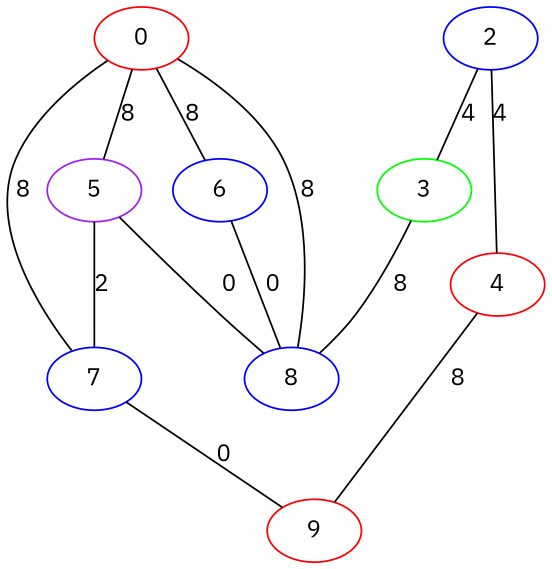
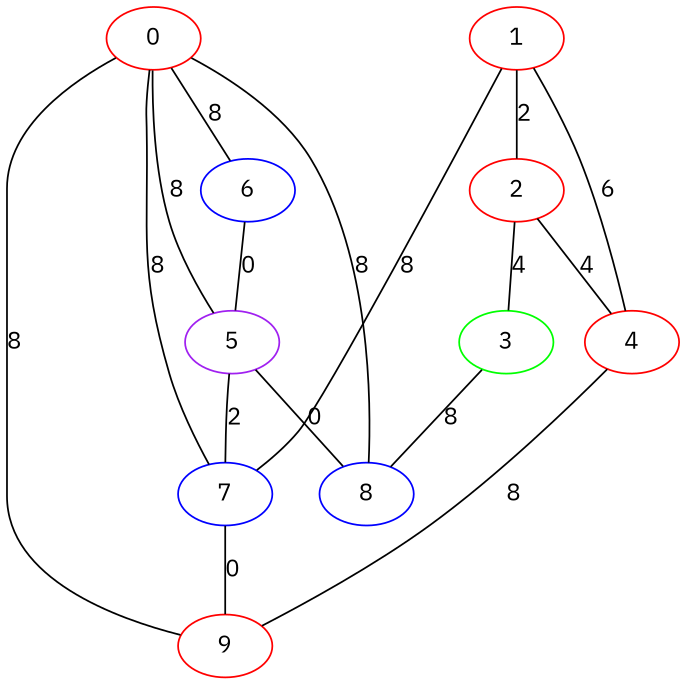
node "2": color blue -> red
node "1": added
edge "6" -- "8": now "6" -- "5"
edge "0" -- "9": added, label "8"
